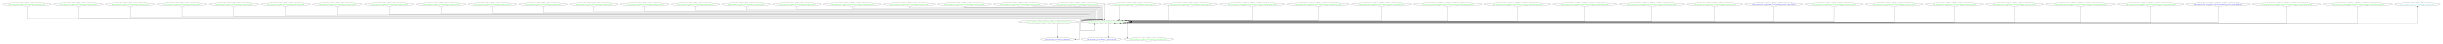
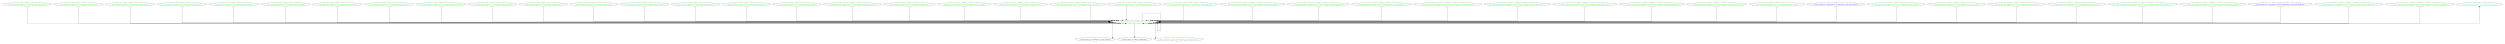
edge "com.envelopes.envelopes.EnvelopeServicesPrinterInterface" -> "com.shutterfly.apps.SflyBatcher": now "com.envelopes.envelopes.EnvelopeServicesPrinterInterface" -> "com.shutterfly.apps.EnvelopeServicesStation$19"
